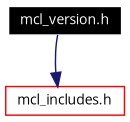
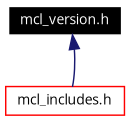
edge "mcl_version.h" -> "mcl_includes.h": reversed
